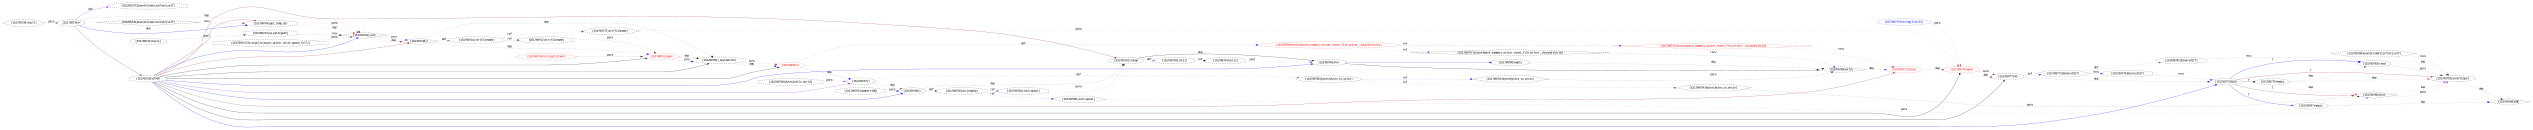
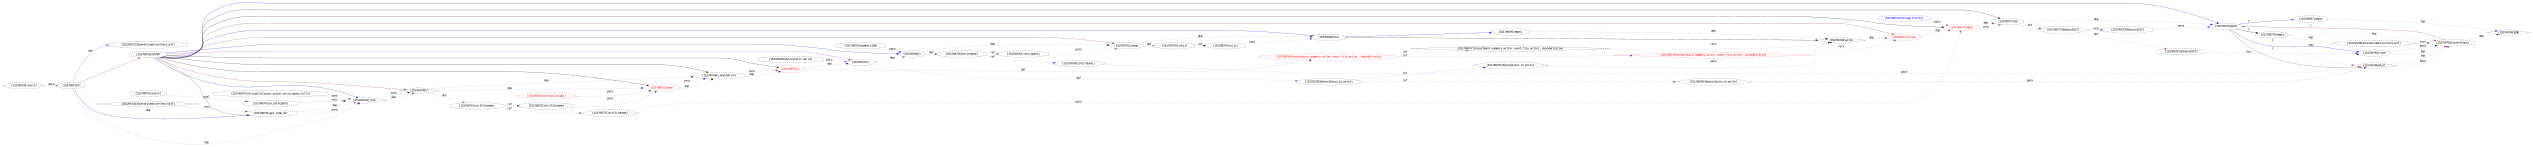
edge "(151709761)range" -> "(151709765)For": style solid -> dotted
edge "(151709772)With" -> "(151709781)assertEqual": reversed
edge "(151709778)BinaryIO(f)" -> "(151709772)With": label "recv" -> "para"
